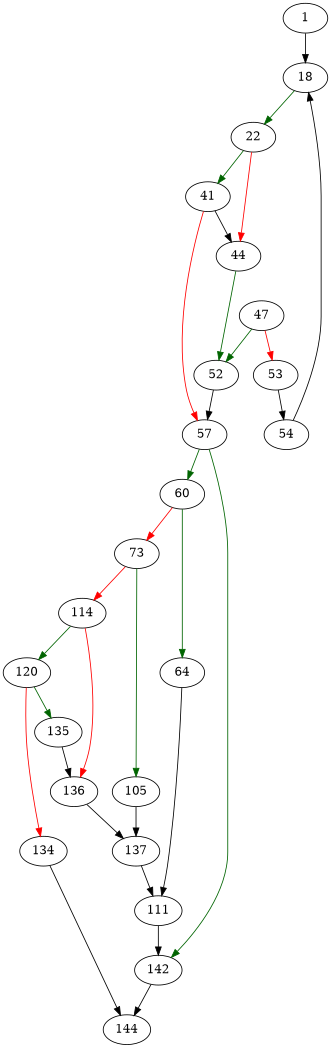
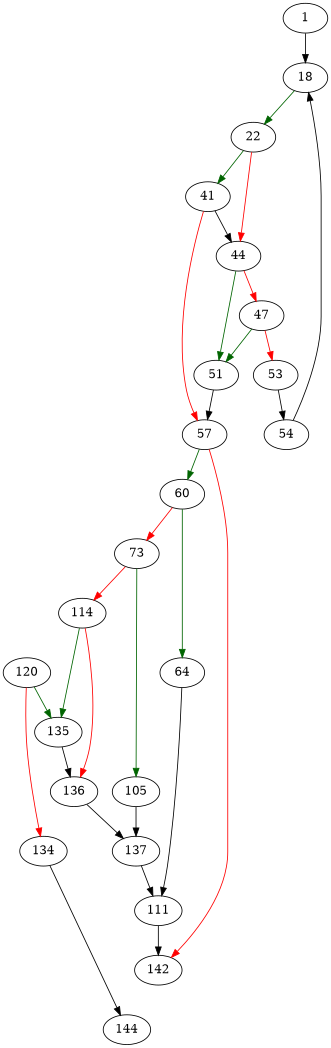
edge "44" -> "47": added
node "52": label "52" -> "51"
edge "114" -> "120": now "114" -> "135"
edge "57" -> "142": color darkgreen -> red
edge "142" -> "144": removed
